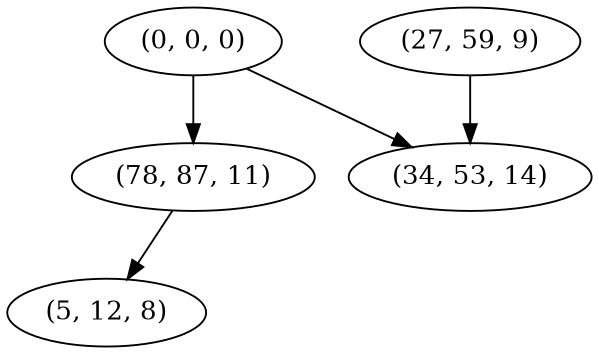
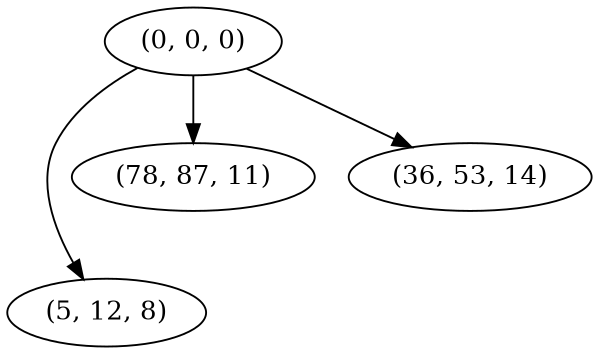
node "(27, 59, 9)": removed
node "(34, 53, 14)": label "(34, 53, 14)" -> "(36, 53, 14)"
edge "(78, 87, 11)" -> "(5, 12, 8)": now "(0, 0, 0)" -> "(5, 12, 8)"
